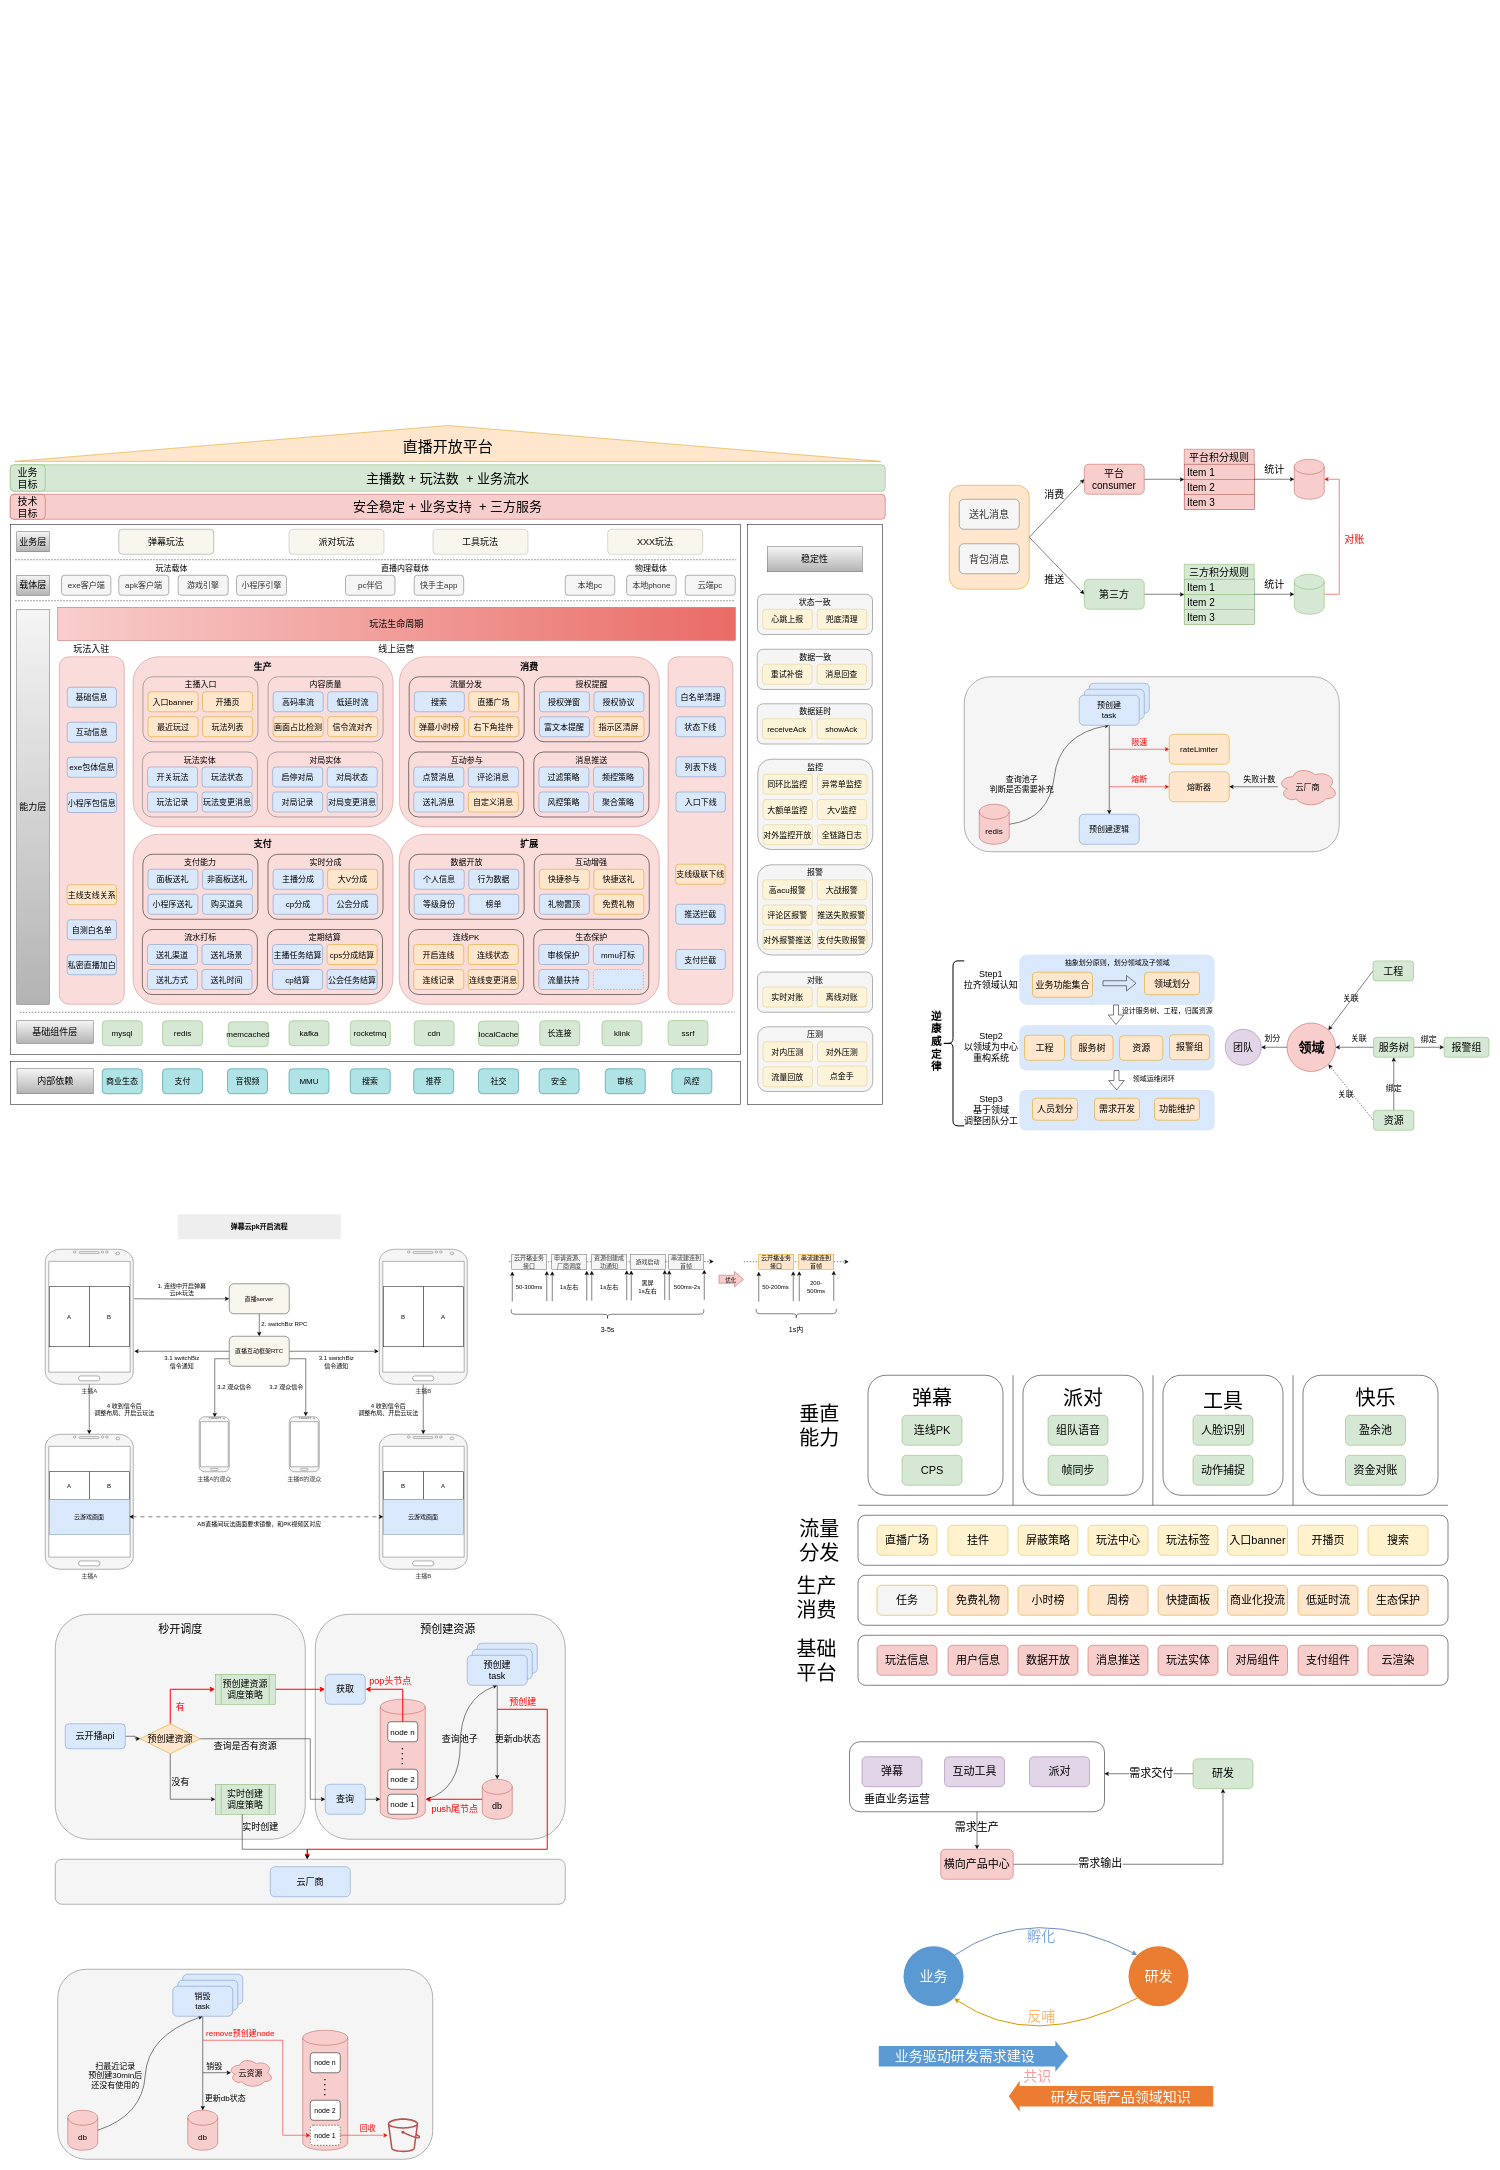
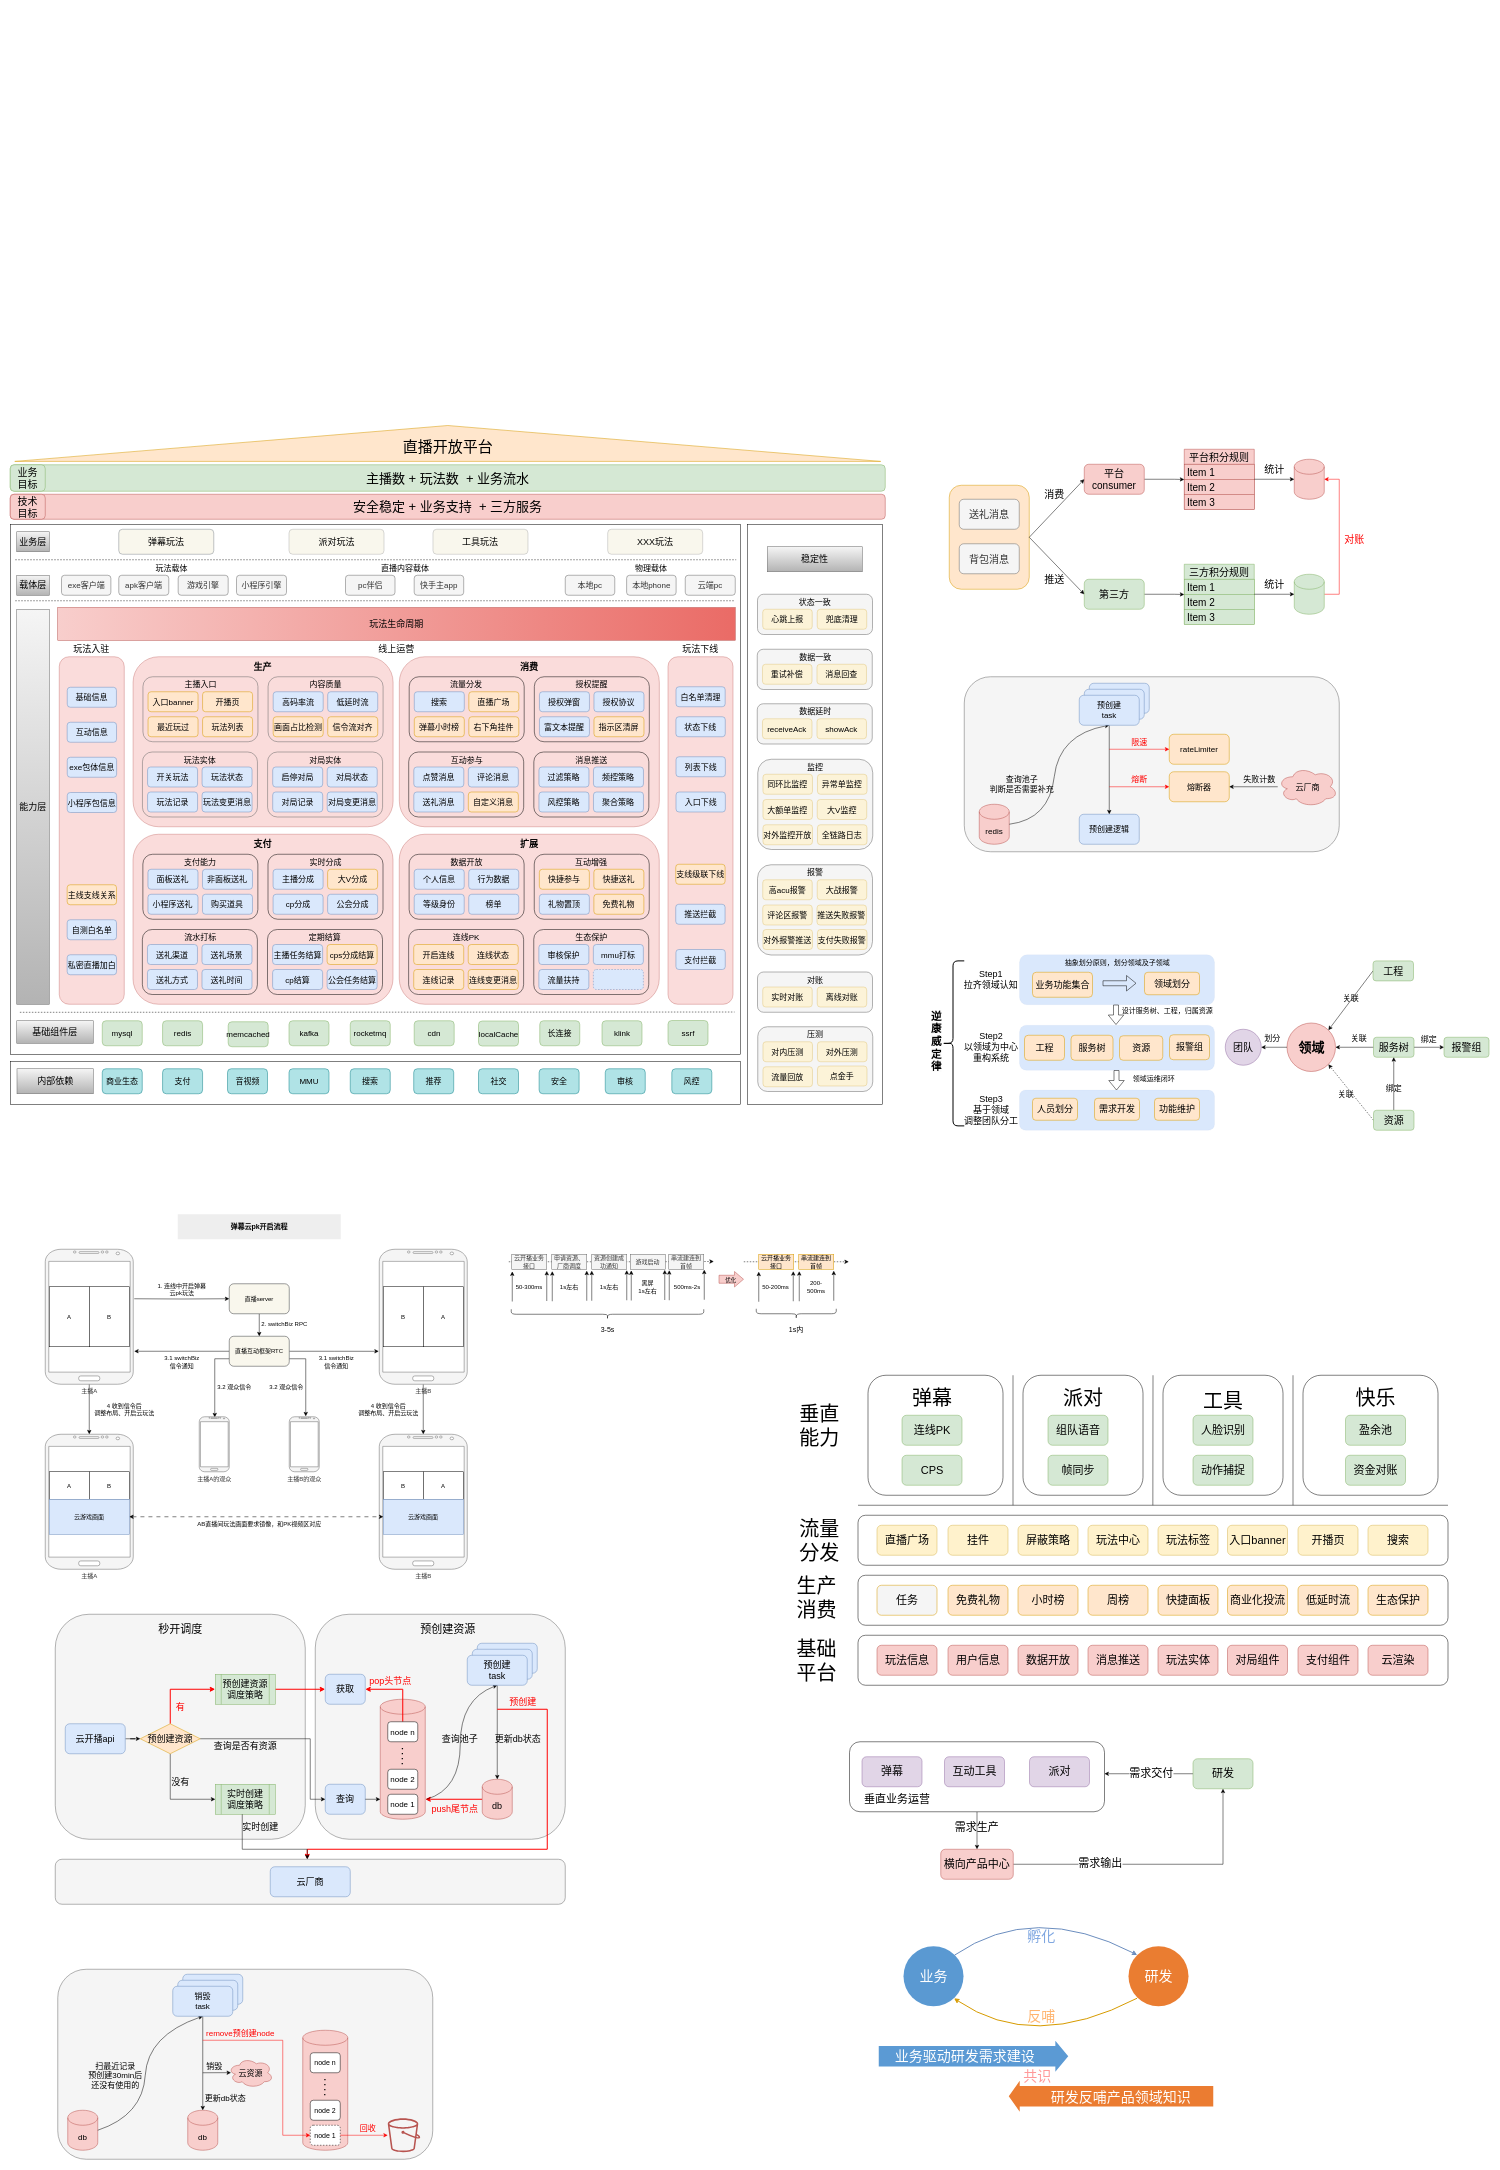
node "玩法下线": added
node "云开播api": size 60x25 -> 60x30
